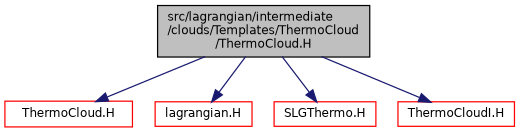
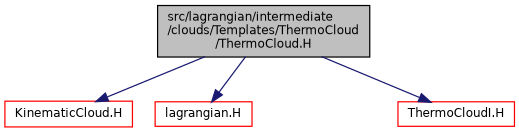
node "ThermoCloud.H": label "ThermoCloud.H" -> "KinematicCloud.H"
node "SLGThermo.H": removed
